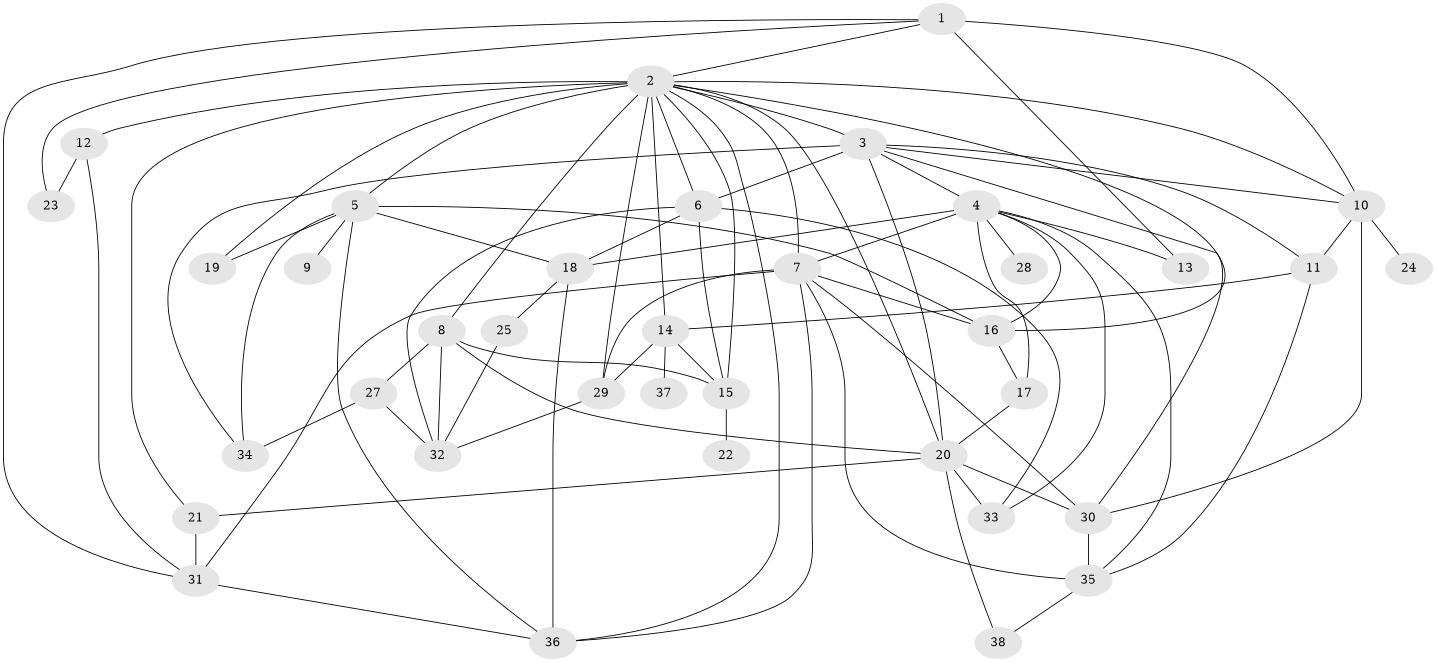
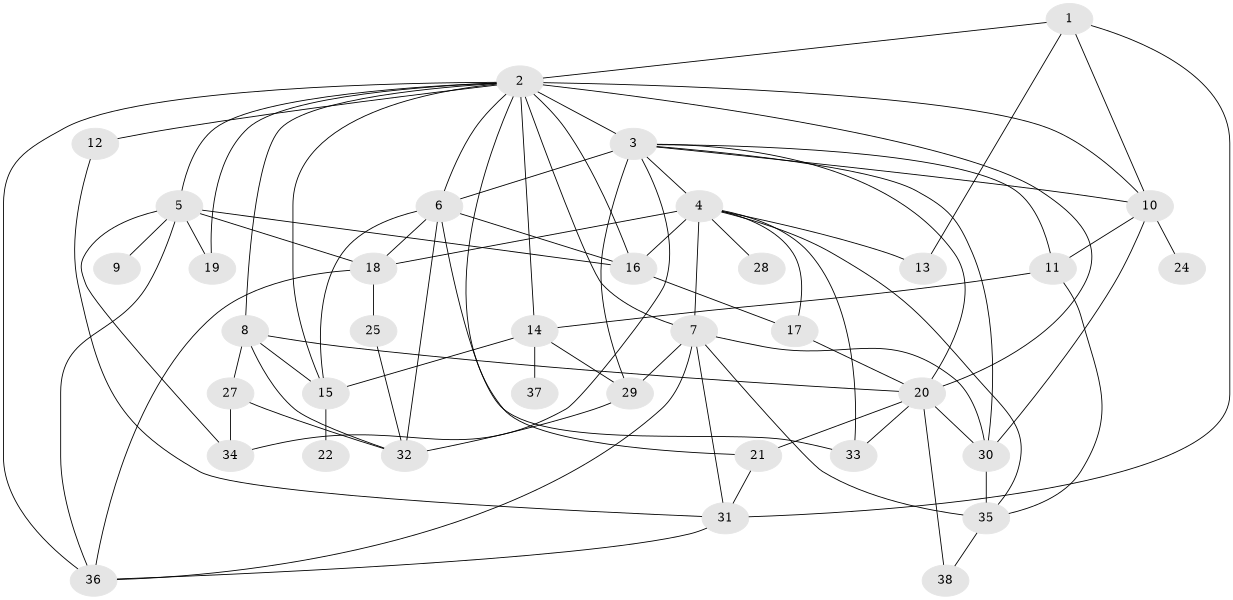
node "23": removed
edge "2" -- "29": now "3" -- "29"
edge "7" -- "16": now "6" -- "16"
